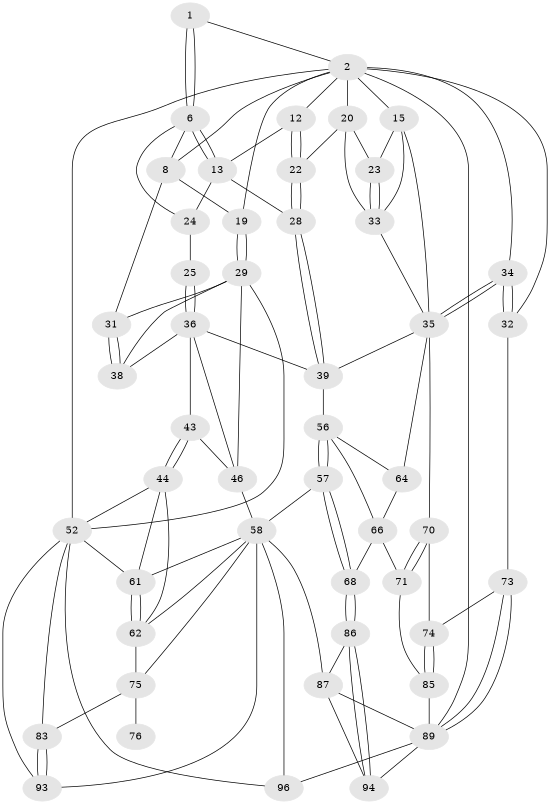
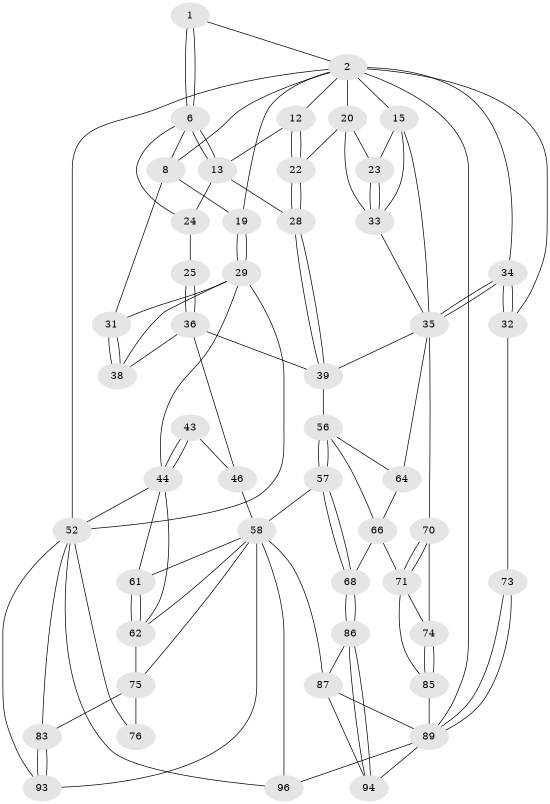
edge "36" -- "43": removed
edge "29" -- "46": now "29" -- "44"
edge "52" -- "61": now "52" -- "76"
edge "73" -- "74": now "71" -- "74"
